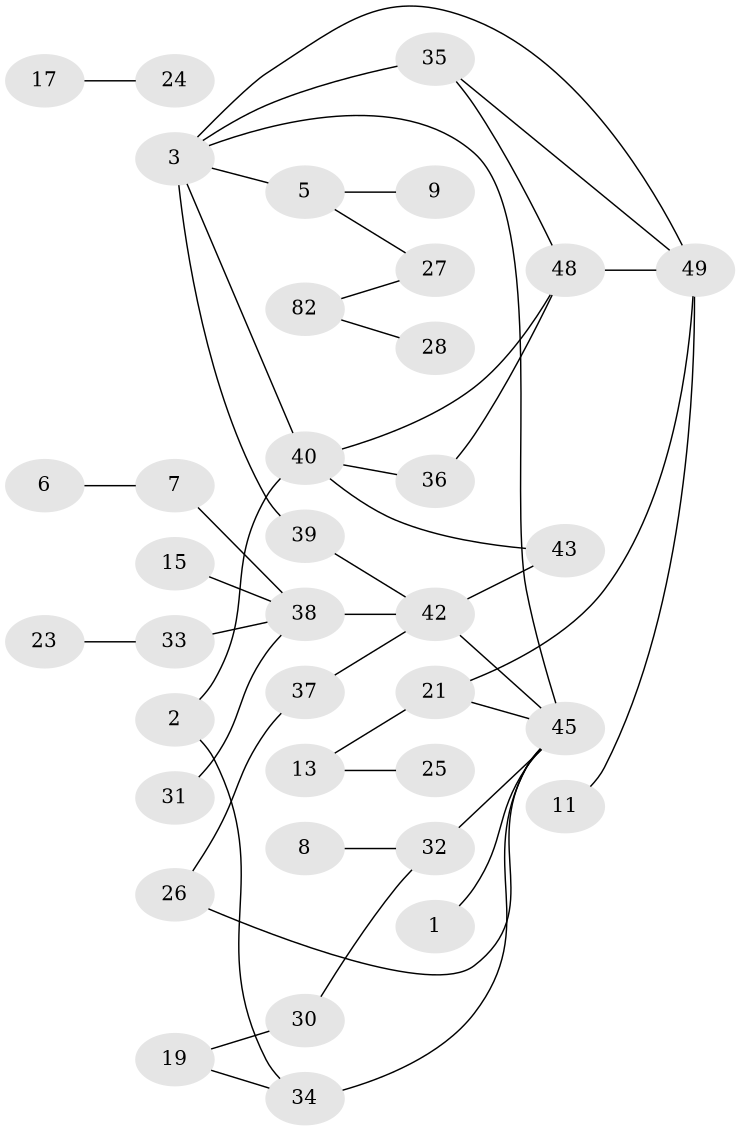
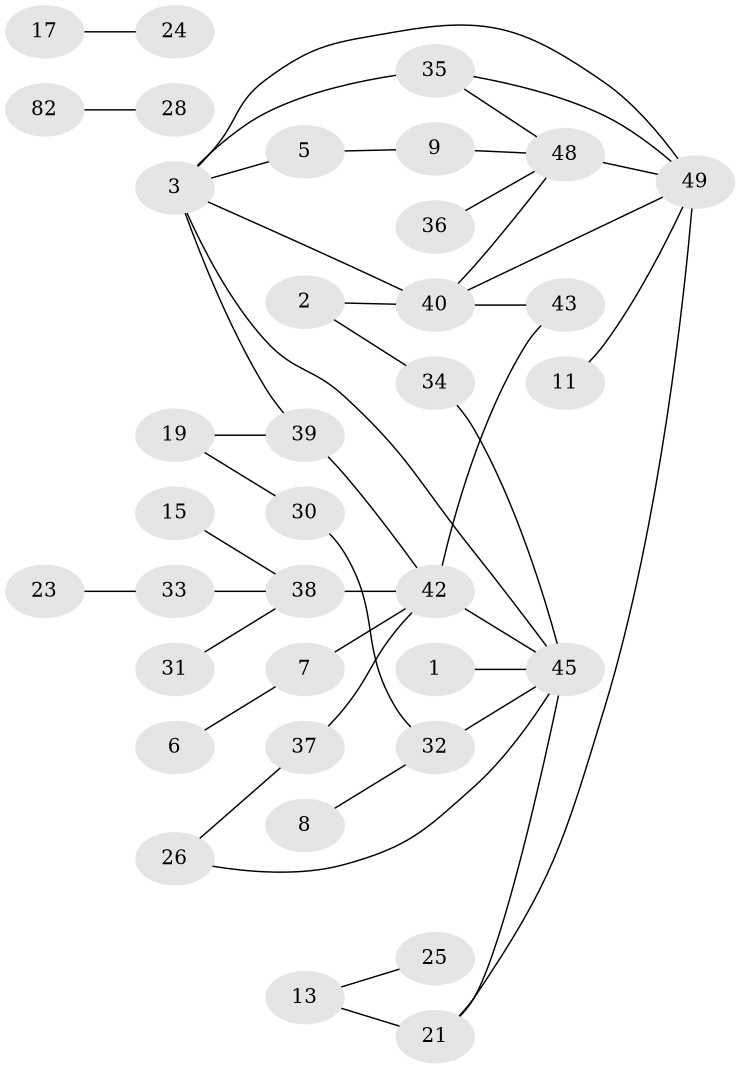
edge "9" -- "48": added
node "27": removed
edge "40" -- "36": now "40" -- "49"
edge "7" -- "38": now "7" -- "42"
edge "19" -- "34": now "19" -- "39"
